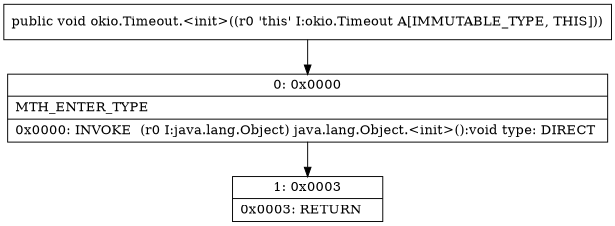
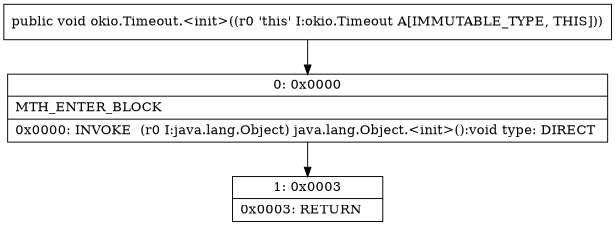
node "0: 0x0000": text "MTH_ENTER_TYPE" -> "MTH_ENTER_BLOCK"
